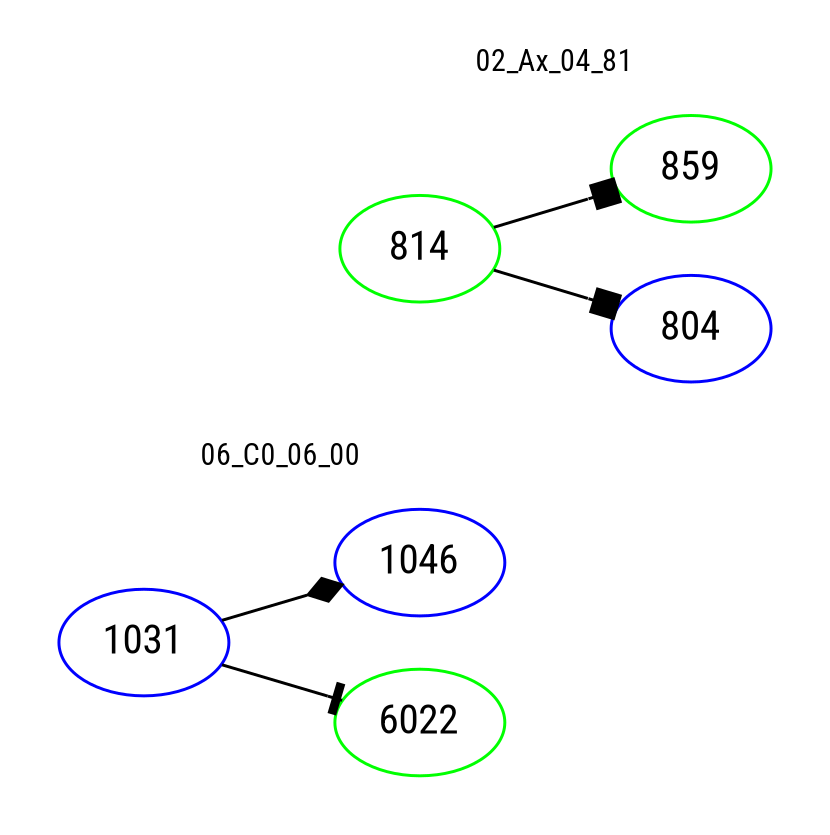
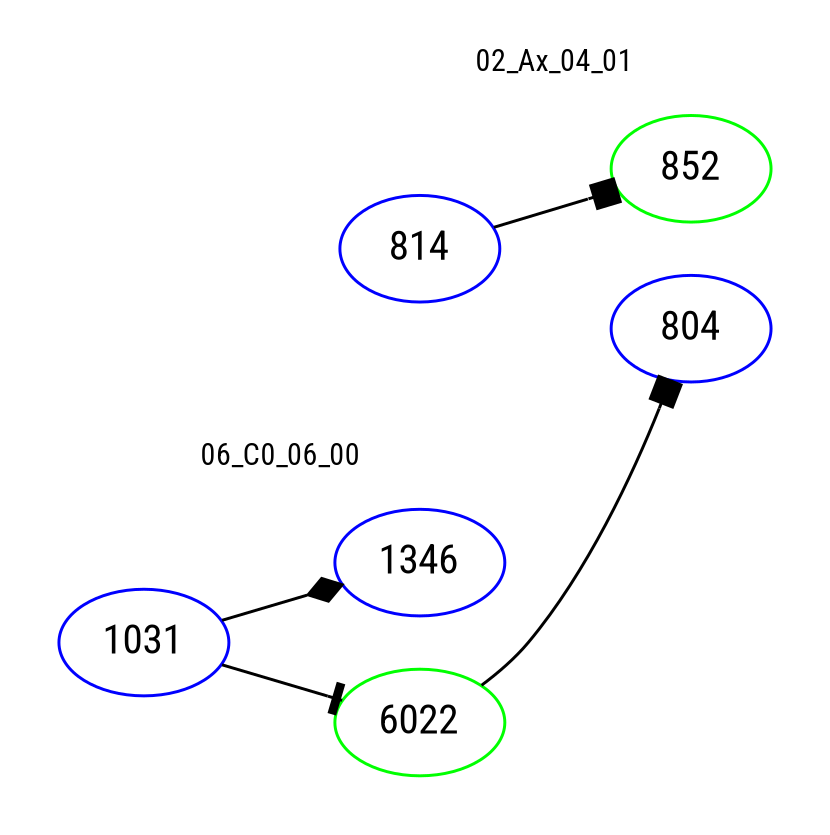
cluster "02_Ax_04_81": label "02_Ax_04_81" -> "02_Ax_04_01"
node "859": label "859" -> "852"
node "814": color green -> blue
edge "814" -> "804": now "6022" -> "804"
node "1046": label "1046" -> "1346"
